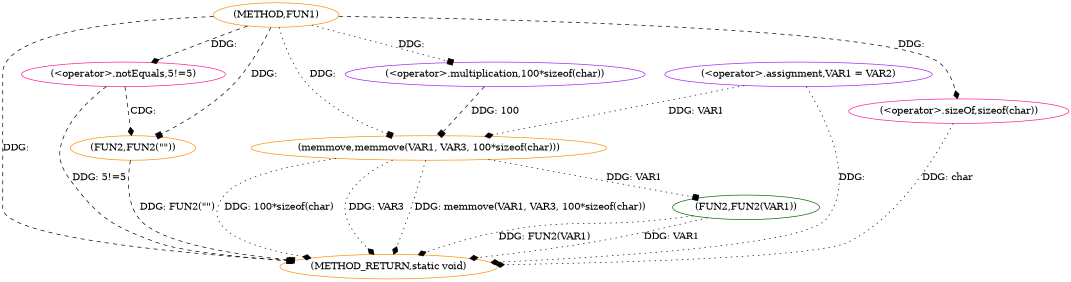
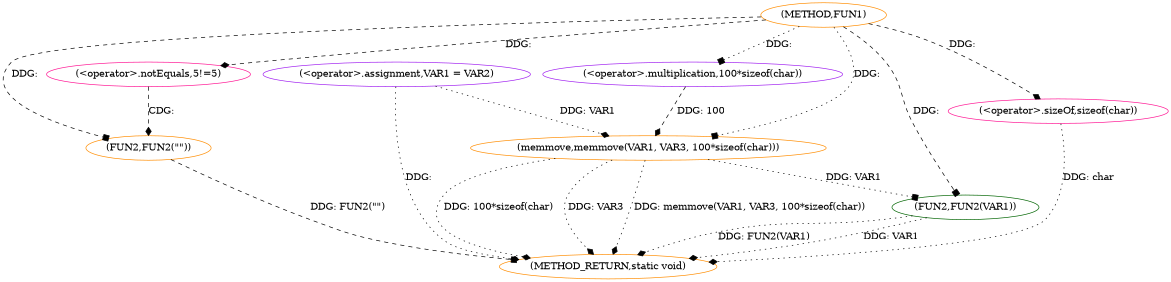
edge "(<operator>.multiplication,100*sizeof(char))" -> "(memmove,memmove(VAR1, VAR3, 100*sizeof(char)))": arrowhead box -> diamond
edge "(METHOD,FUN1)" -> "(METHOD_RETURN,static void)": now "(METHOD,FUN1)" -> "(FUN2,FUN2(VAR1))"
edge "(<operator>.notEquals,5!=5)" -> "(METHOD_RETURN,static void)": removed, label "DDG: 5!=5"
